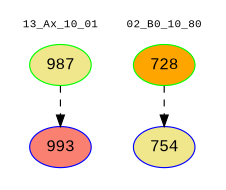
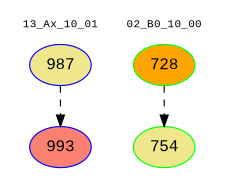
cluster "02_B0_10_80": label "02_B0_10_80" -> "02_B0_10_00"
node "987": color green -> blue
node "754": color blue -> green
